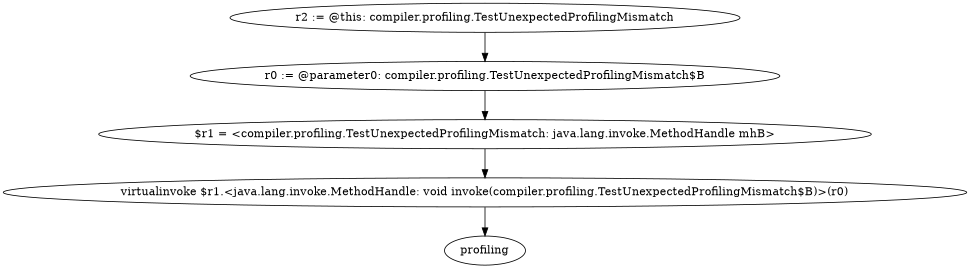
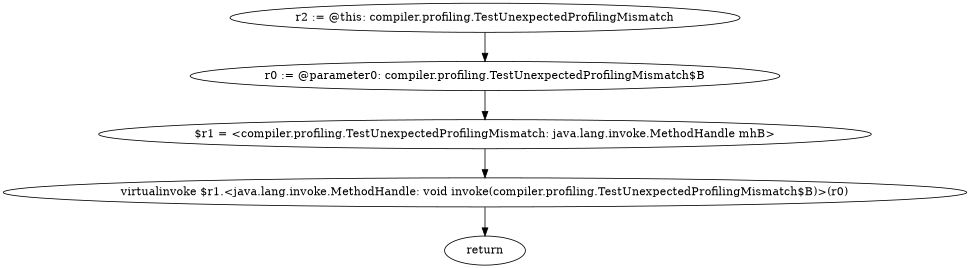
node "profiling": label "profiling" -> "return"
